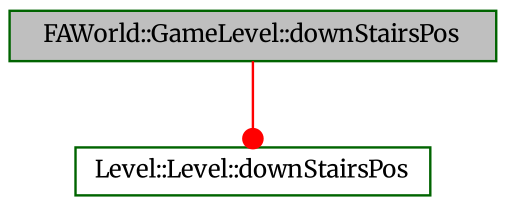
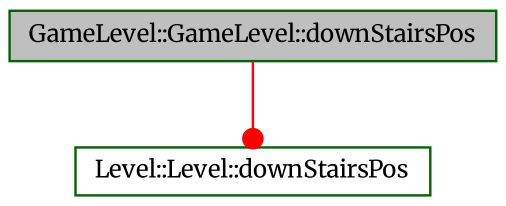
node "FAWorld::GameLevel::downStairsPos": label "FAWorld::GameLevel::downStairsPos" -> "GameLevel::GameLevel::downStairsPos"
